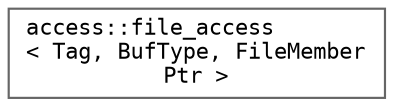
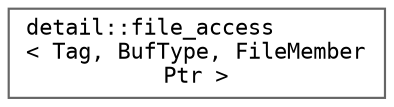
node "access::file_access < Tag, BufType, FileMember Ptr >": label "access::file_access < Tag, BufType, FileMember Ptr >" -> "detail::file_access < Tag, BufType, FileMember Ptr >"
